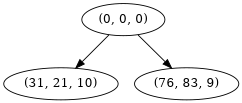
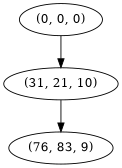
edge "(0, 0, 0)" -> "(76, 83, 9)": now "(31, 21, 10)" -> "(76, 83, 9)"
